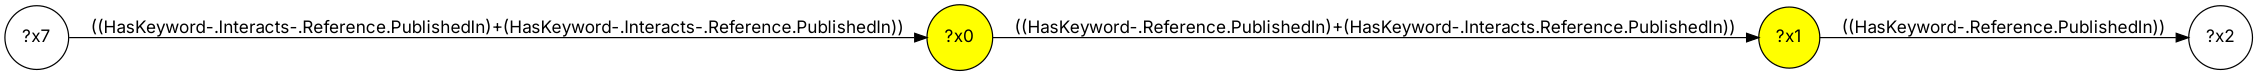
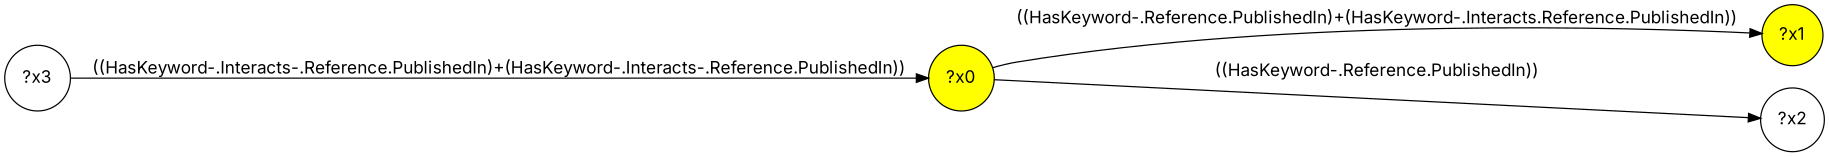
node "?x7": label "?x7" -> "?x3"
edge "?x1" -> "?x2": now "?x0" -> "?x2"
